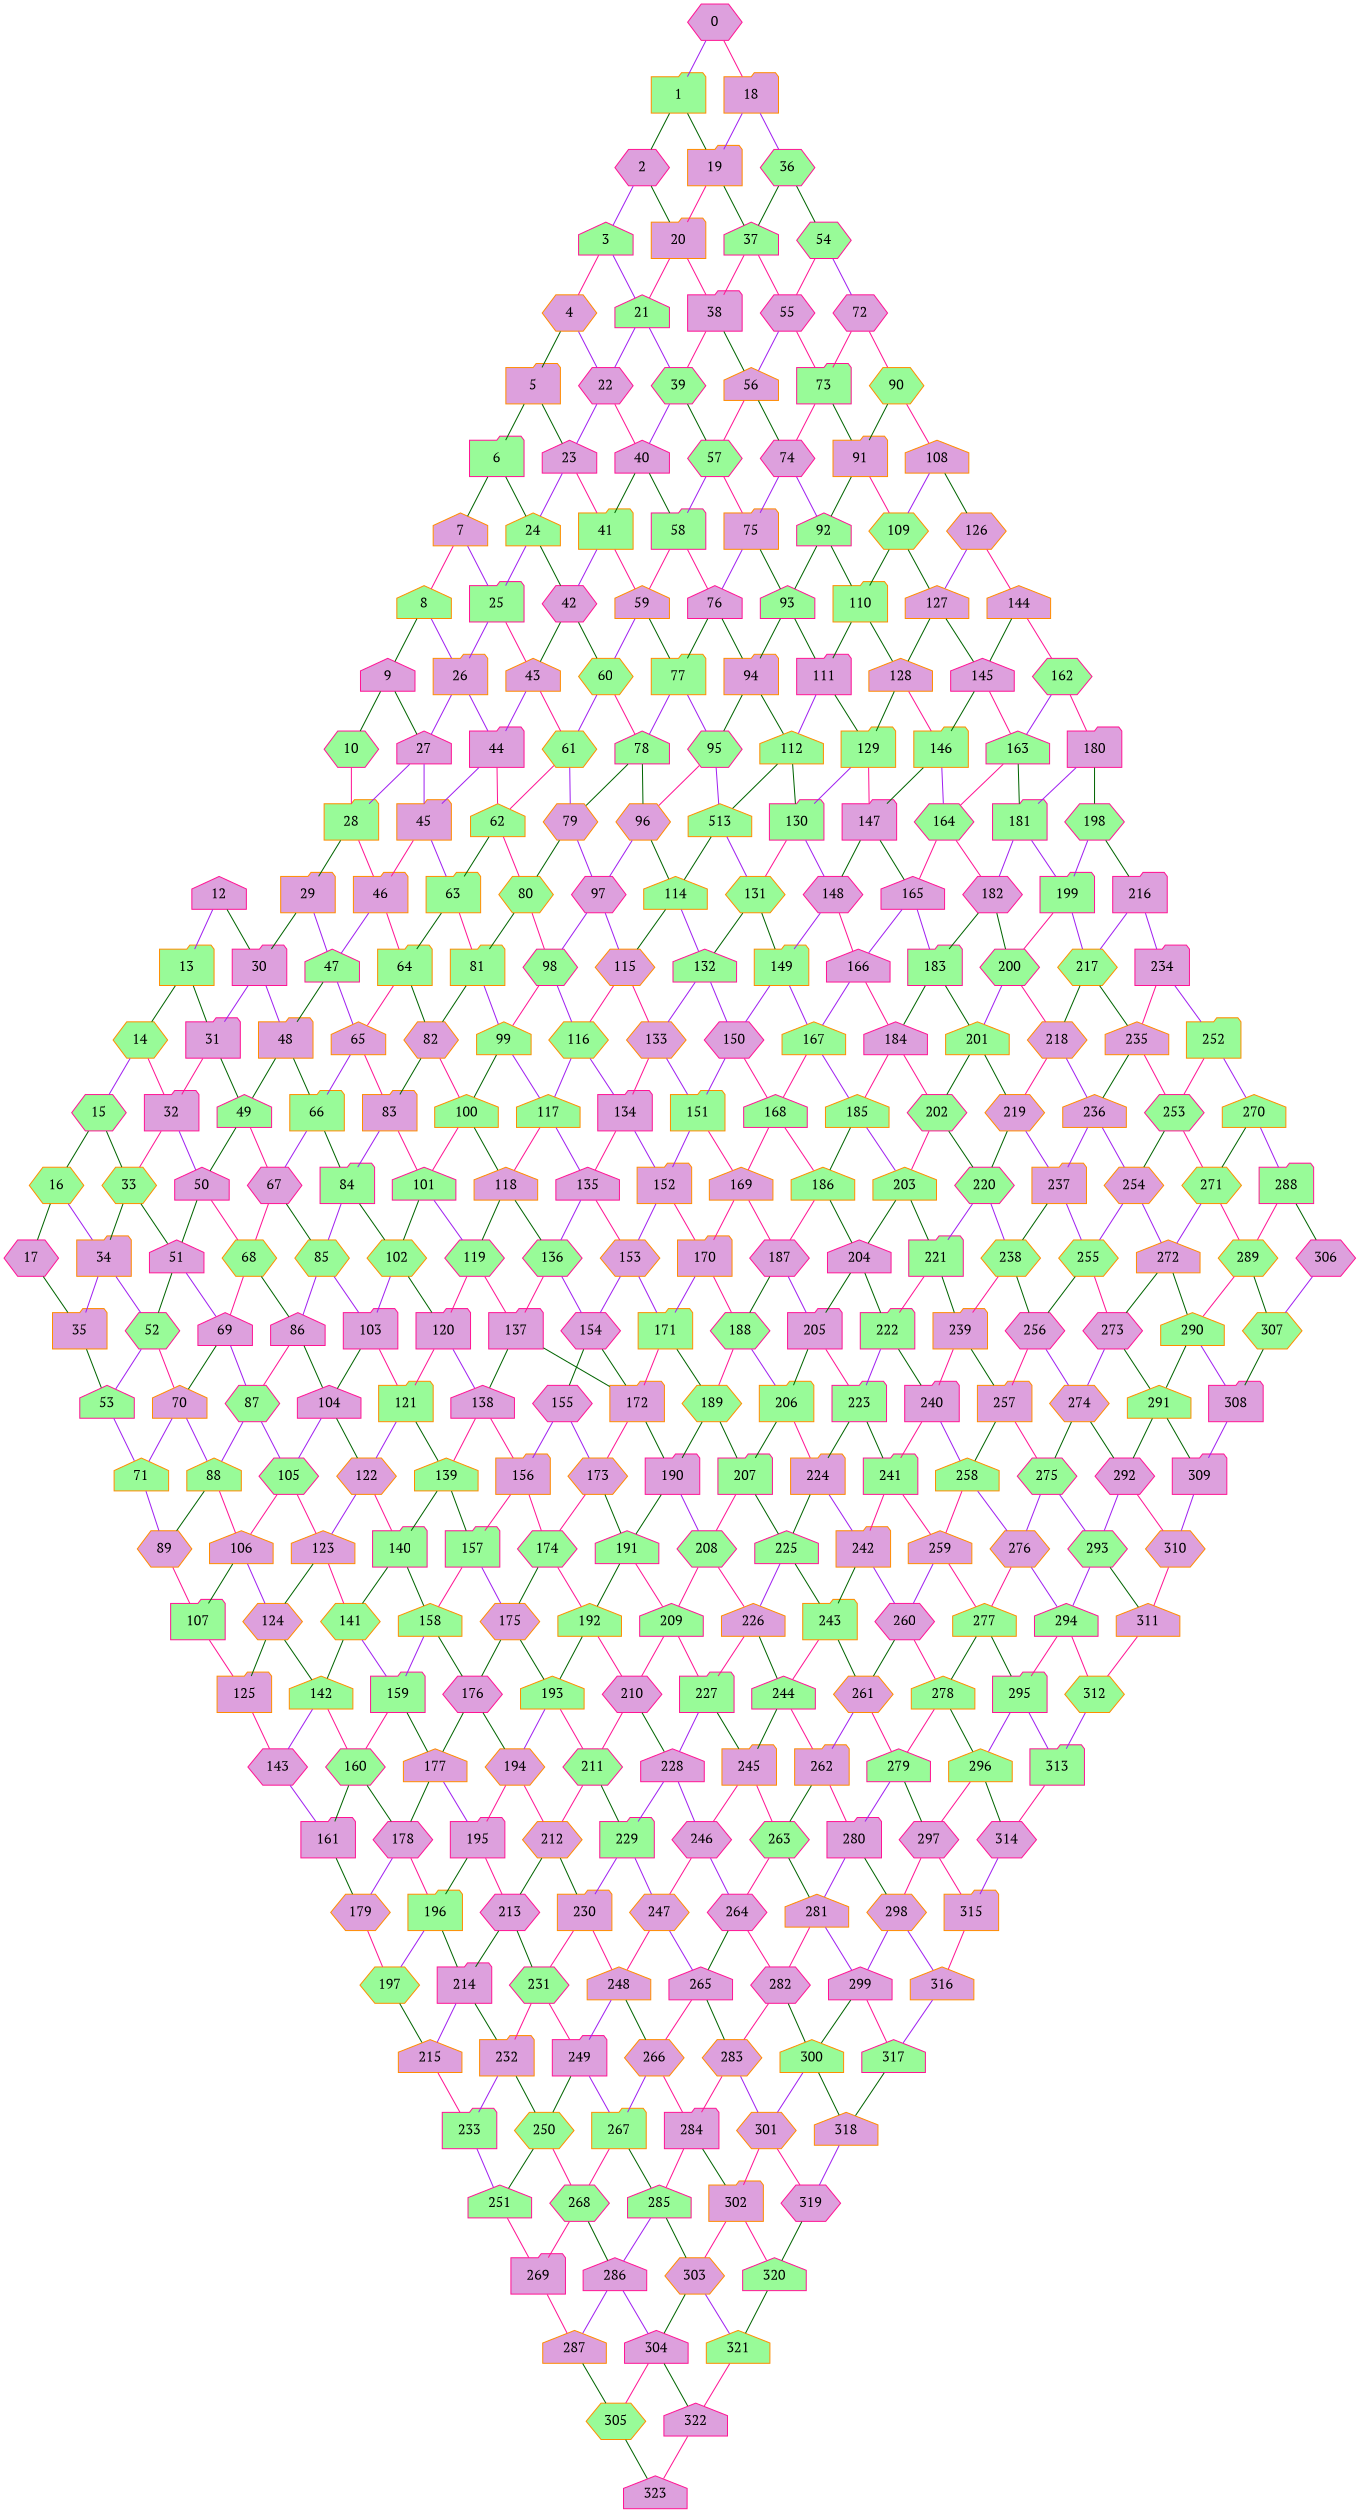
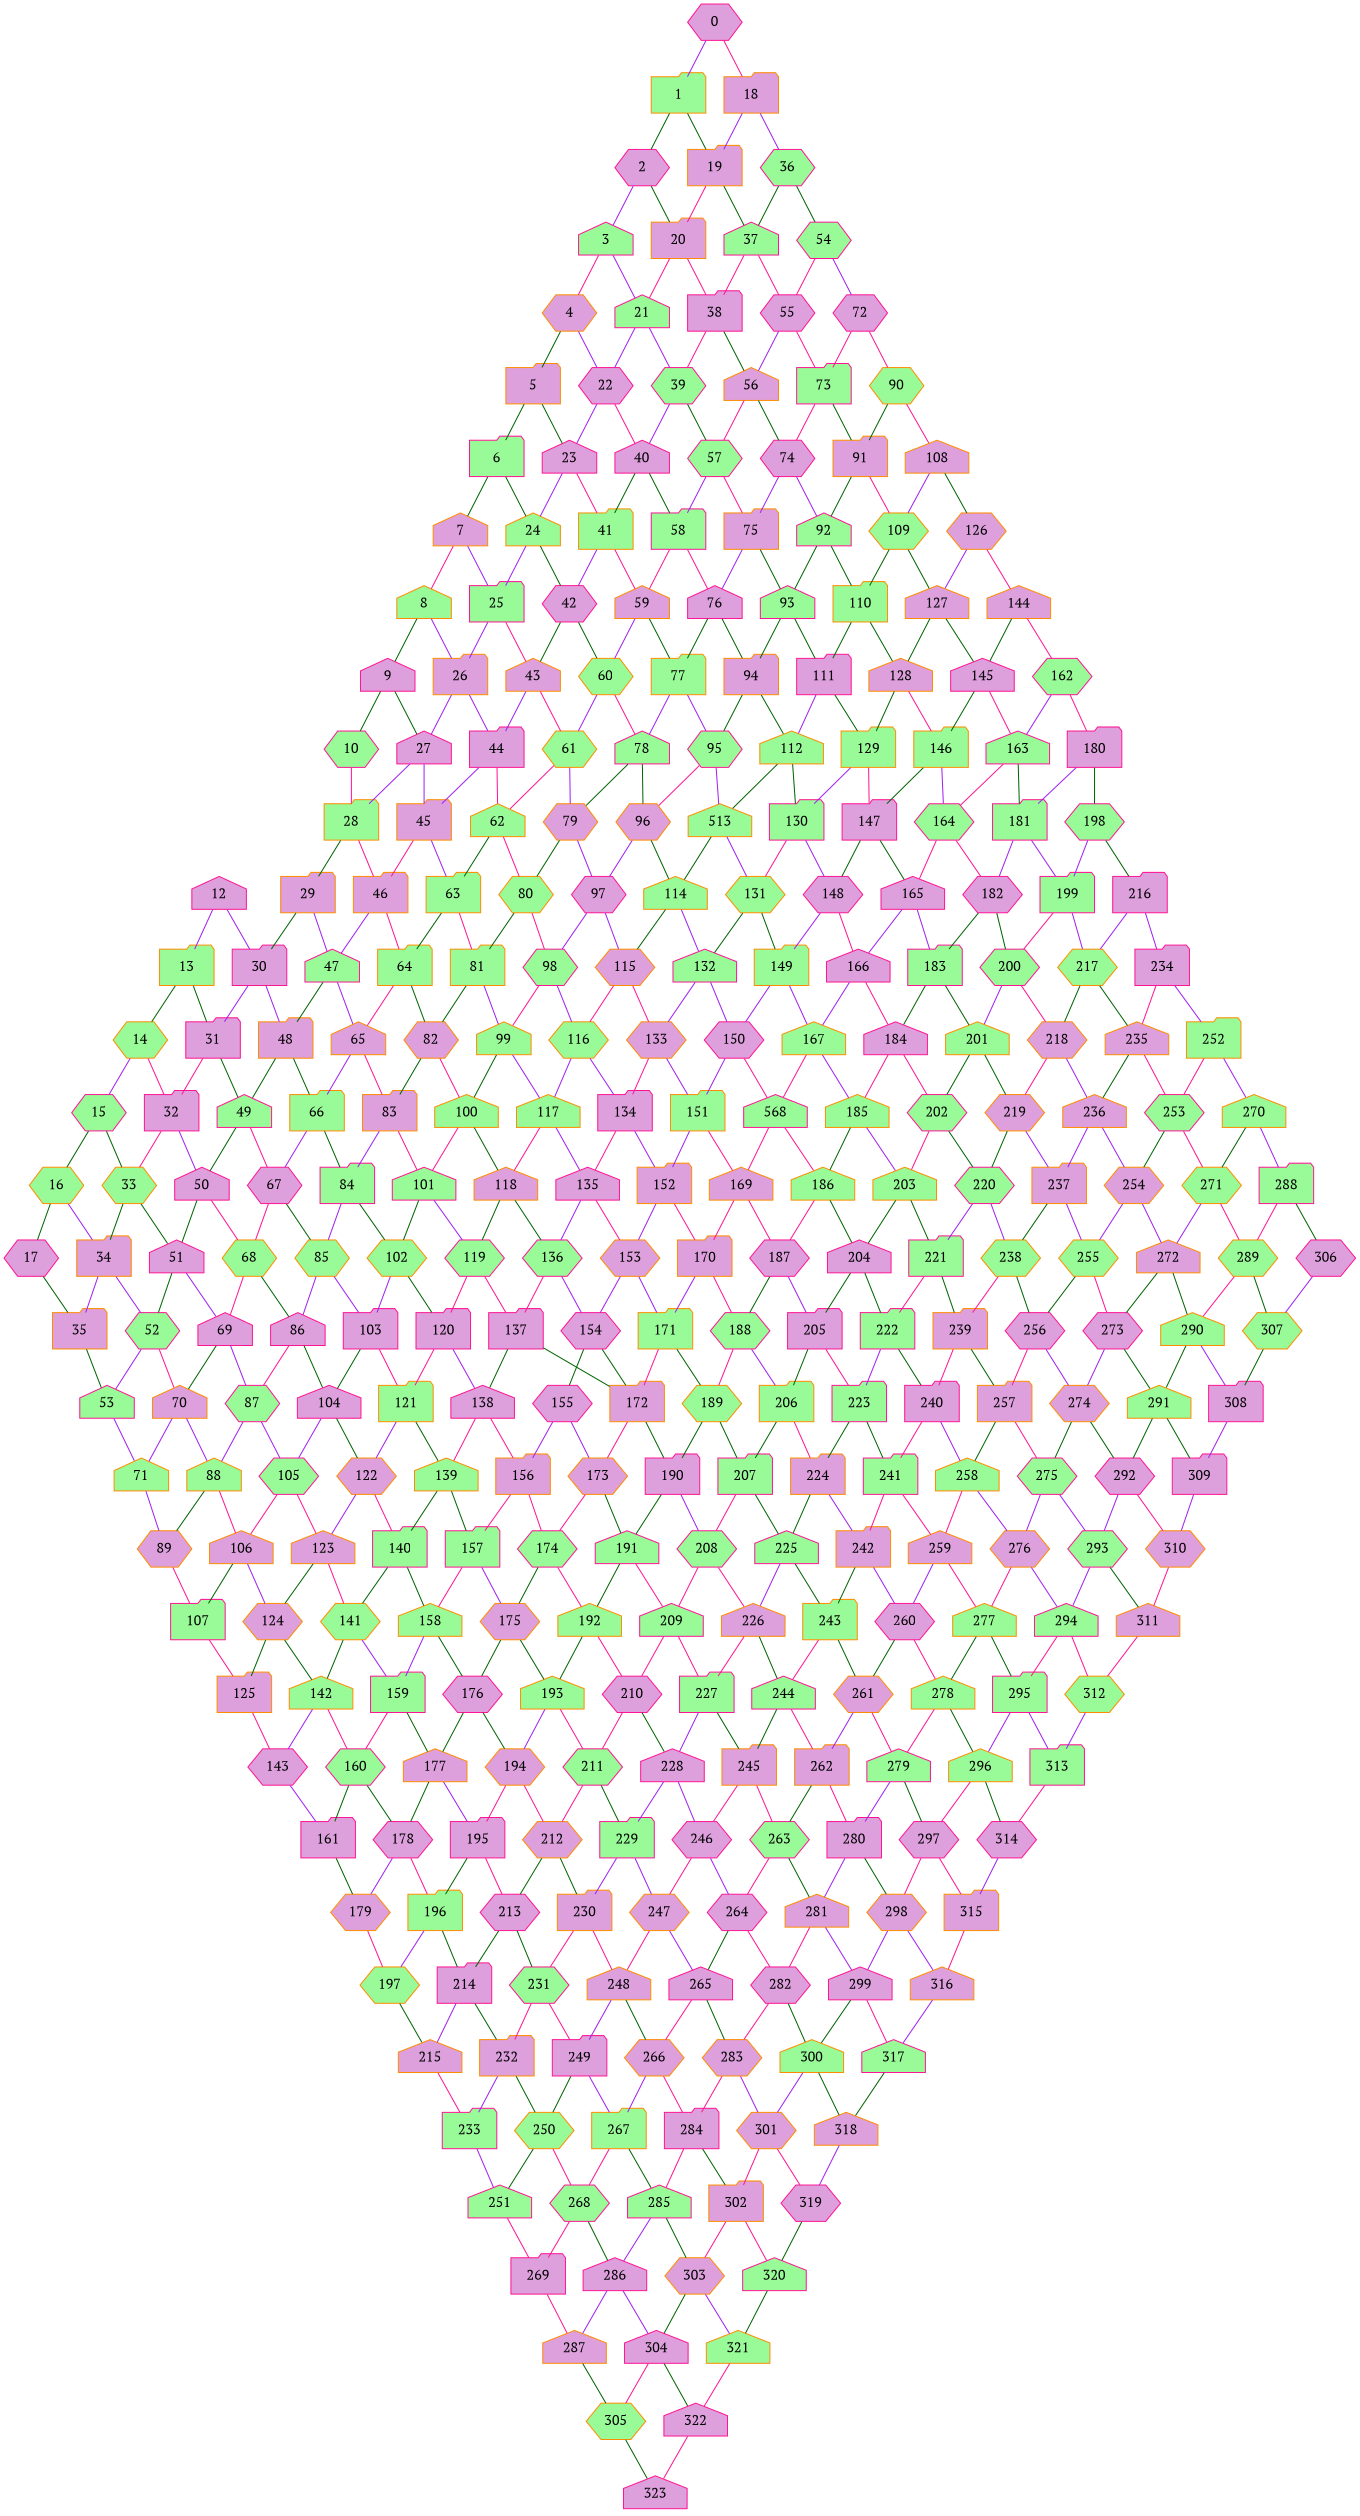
edge "12" -- "30": color darkgreen -> purple
node "168": label "168" -> "568"
